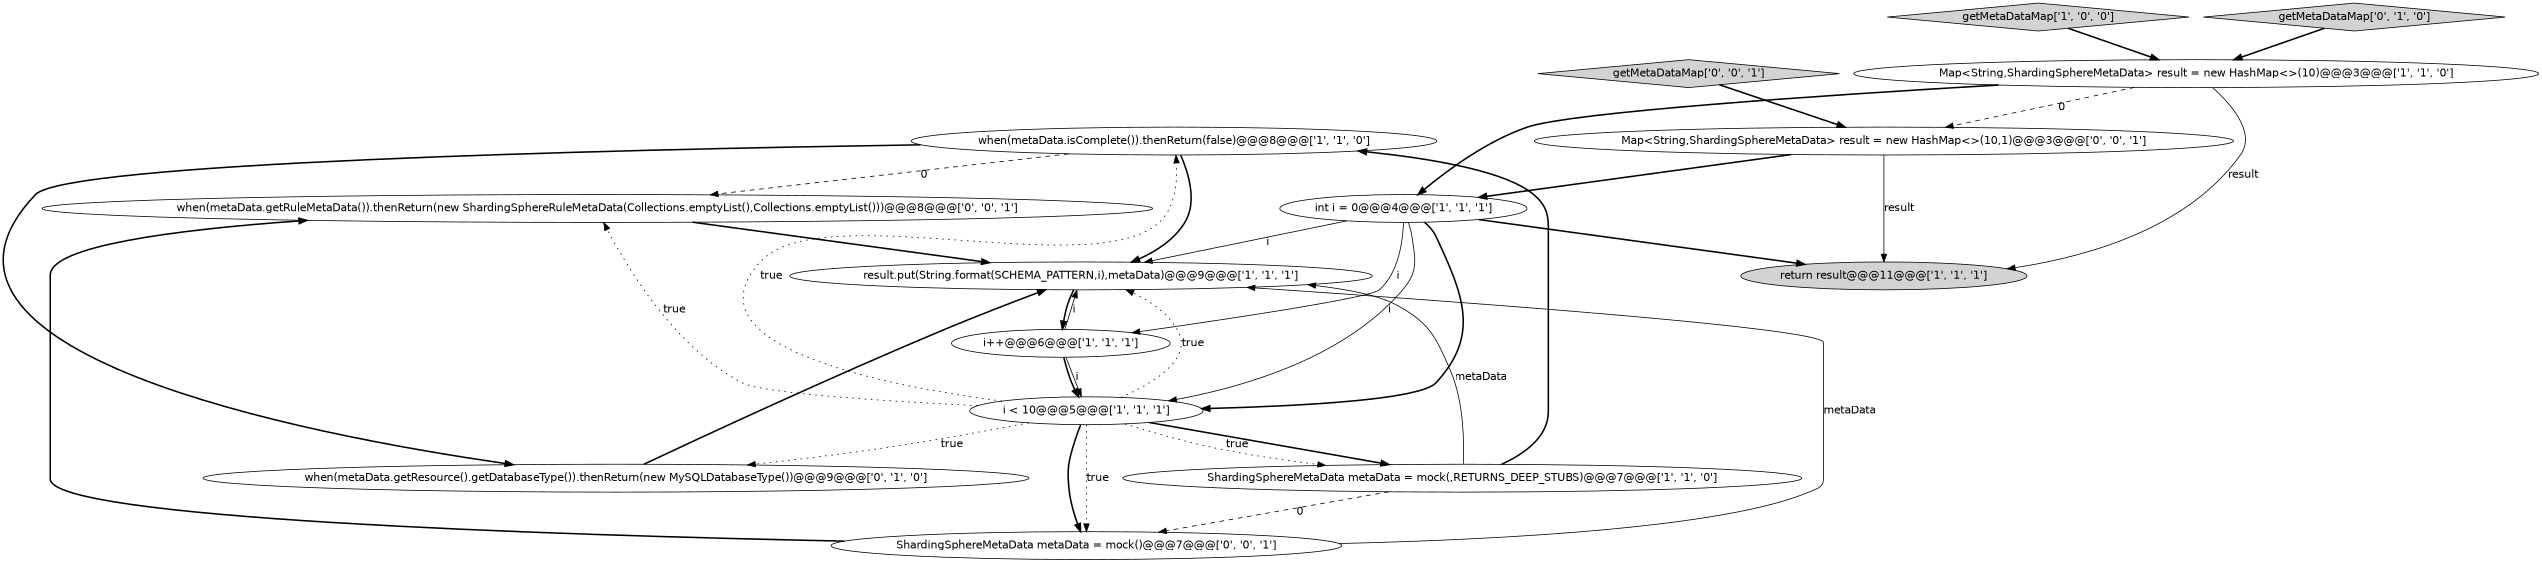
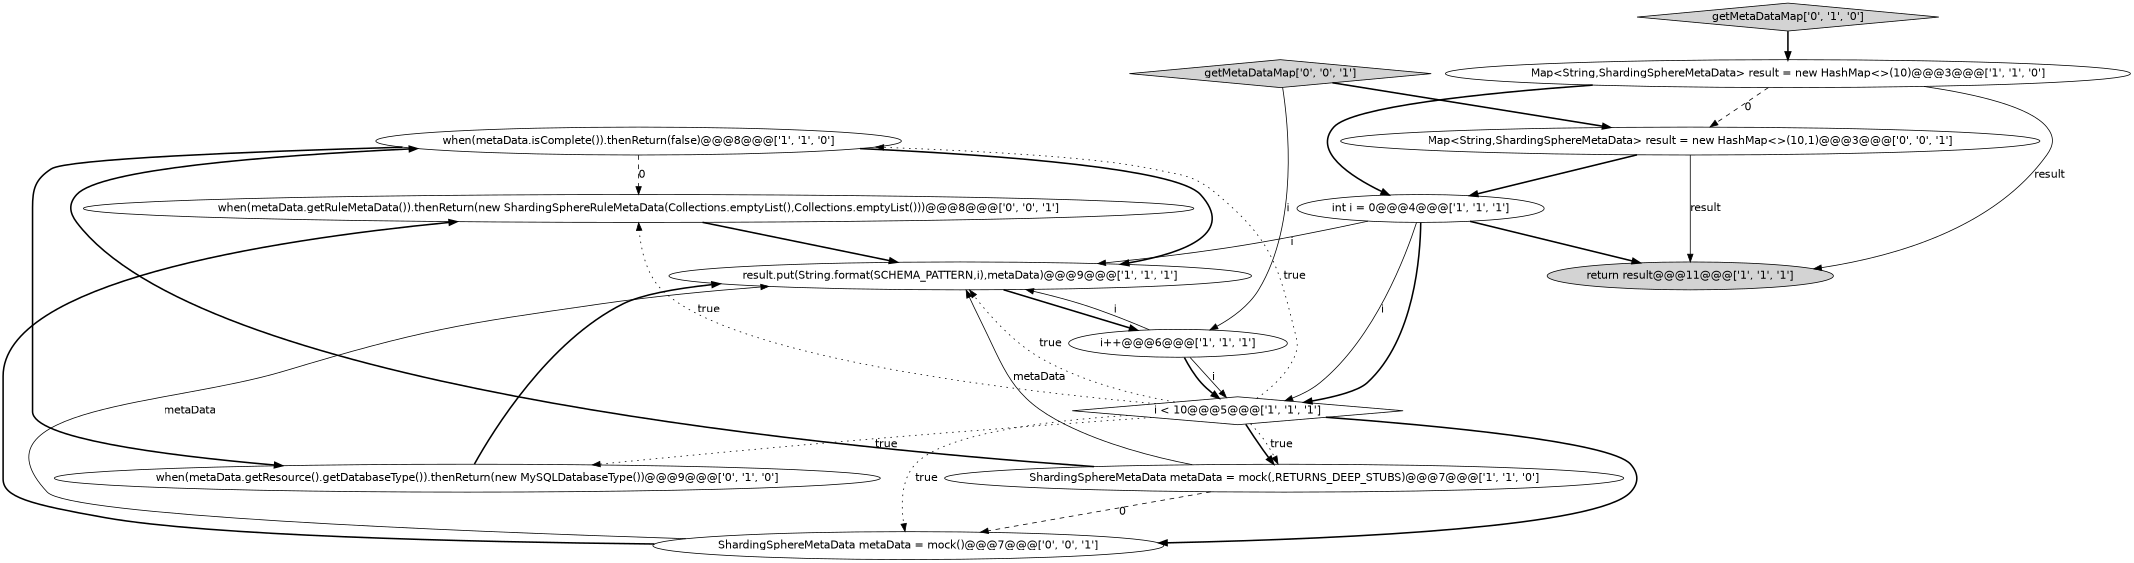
node "getMetaDataMap['1', '0', '0']": removed
edge "int i = 0@@@4@@@['1', '1', '1']" -> "i++@@@6@@@['1', '1', '1']": now "getMetaDataMap['0', '0', '1']" -> "i++@@@6@@@['1', '1', '1']"
node "i < 10@@@5@@@['1', '1', '1']": shape ellipse -> diamond
